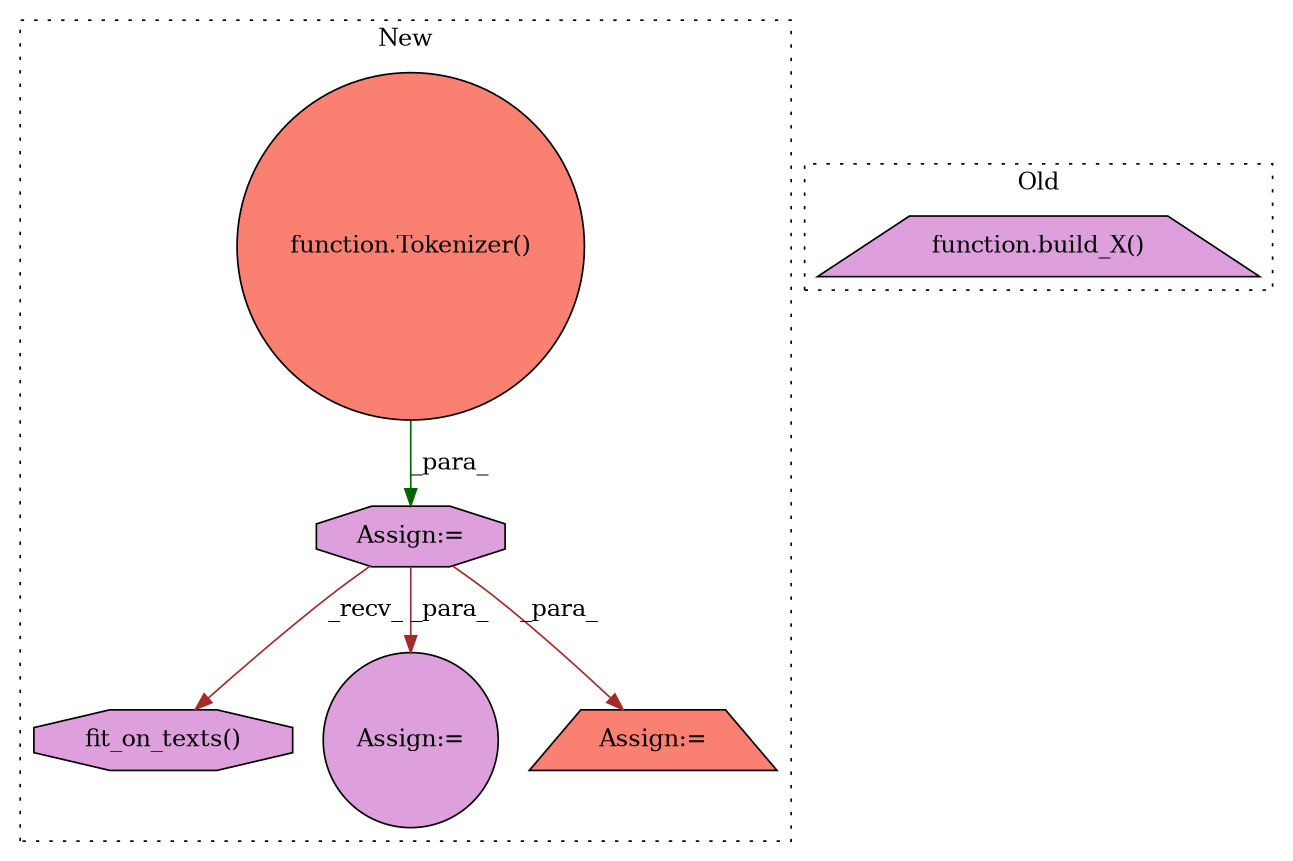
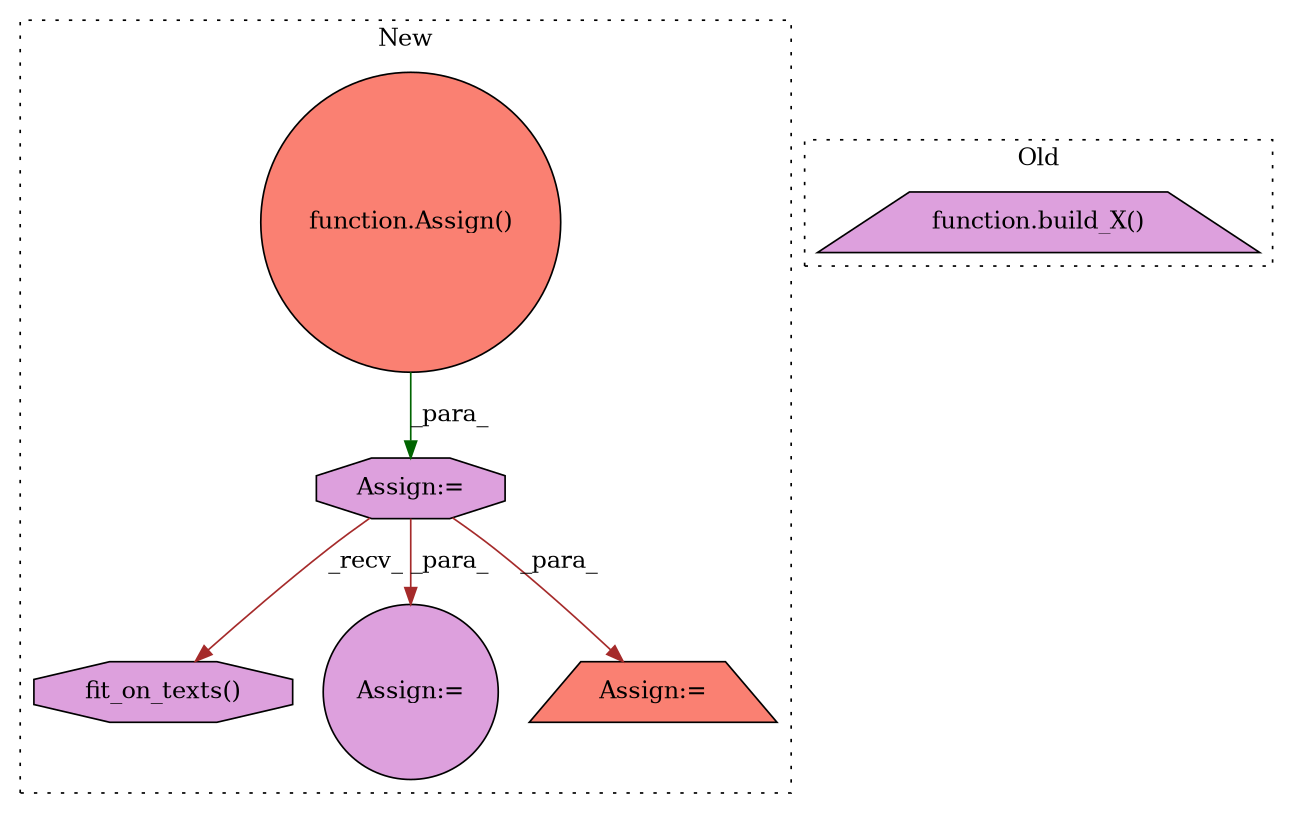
node "function.Tokenizer()": label "function.Tokenizer()" -> "function.Assign()"
